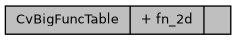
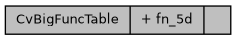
node "CvBigFuncTable": text "+ fn_2d" -> "+ fn_5d"
